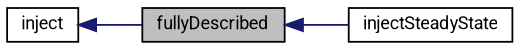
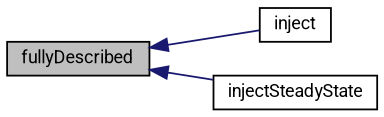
edge "fullyDescribed" -> "inject": reversed
